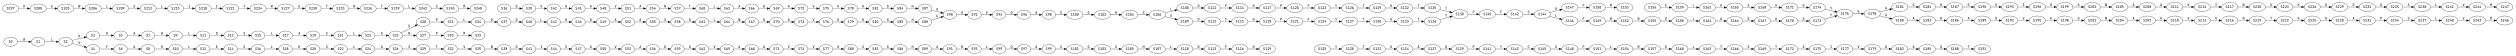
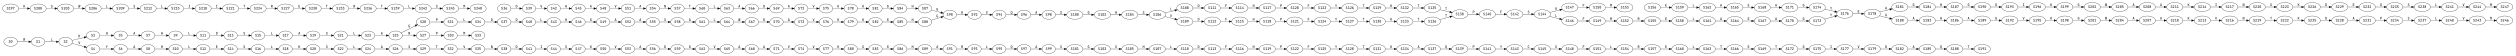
node "S122": added
